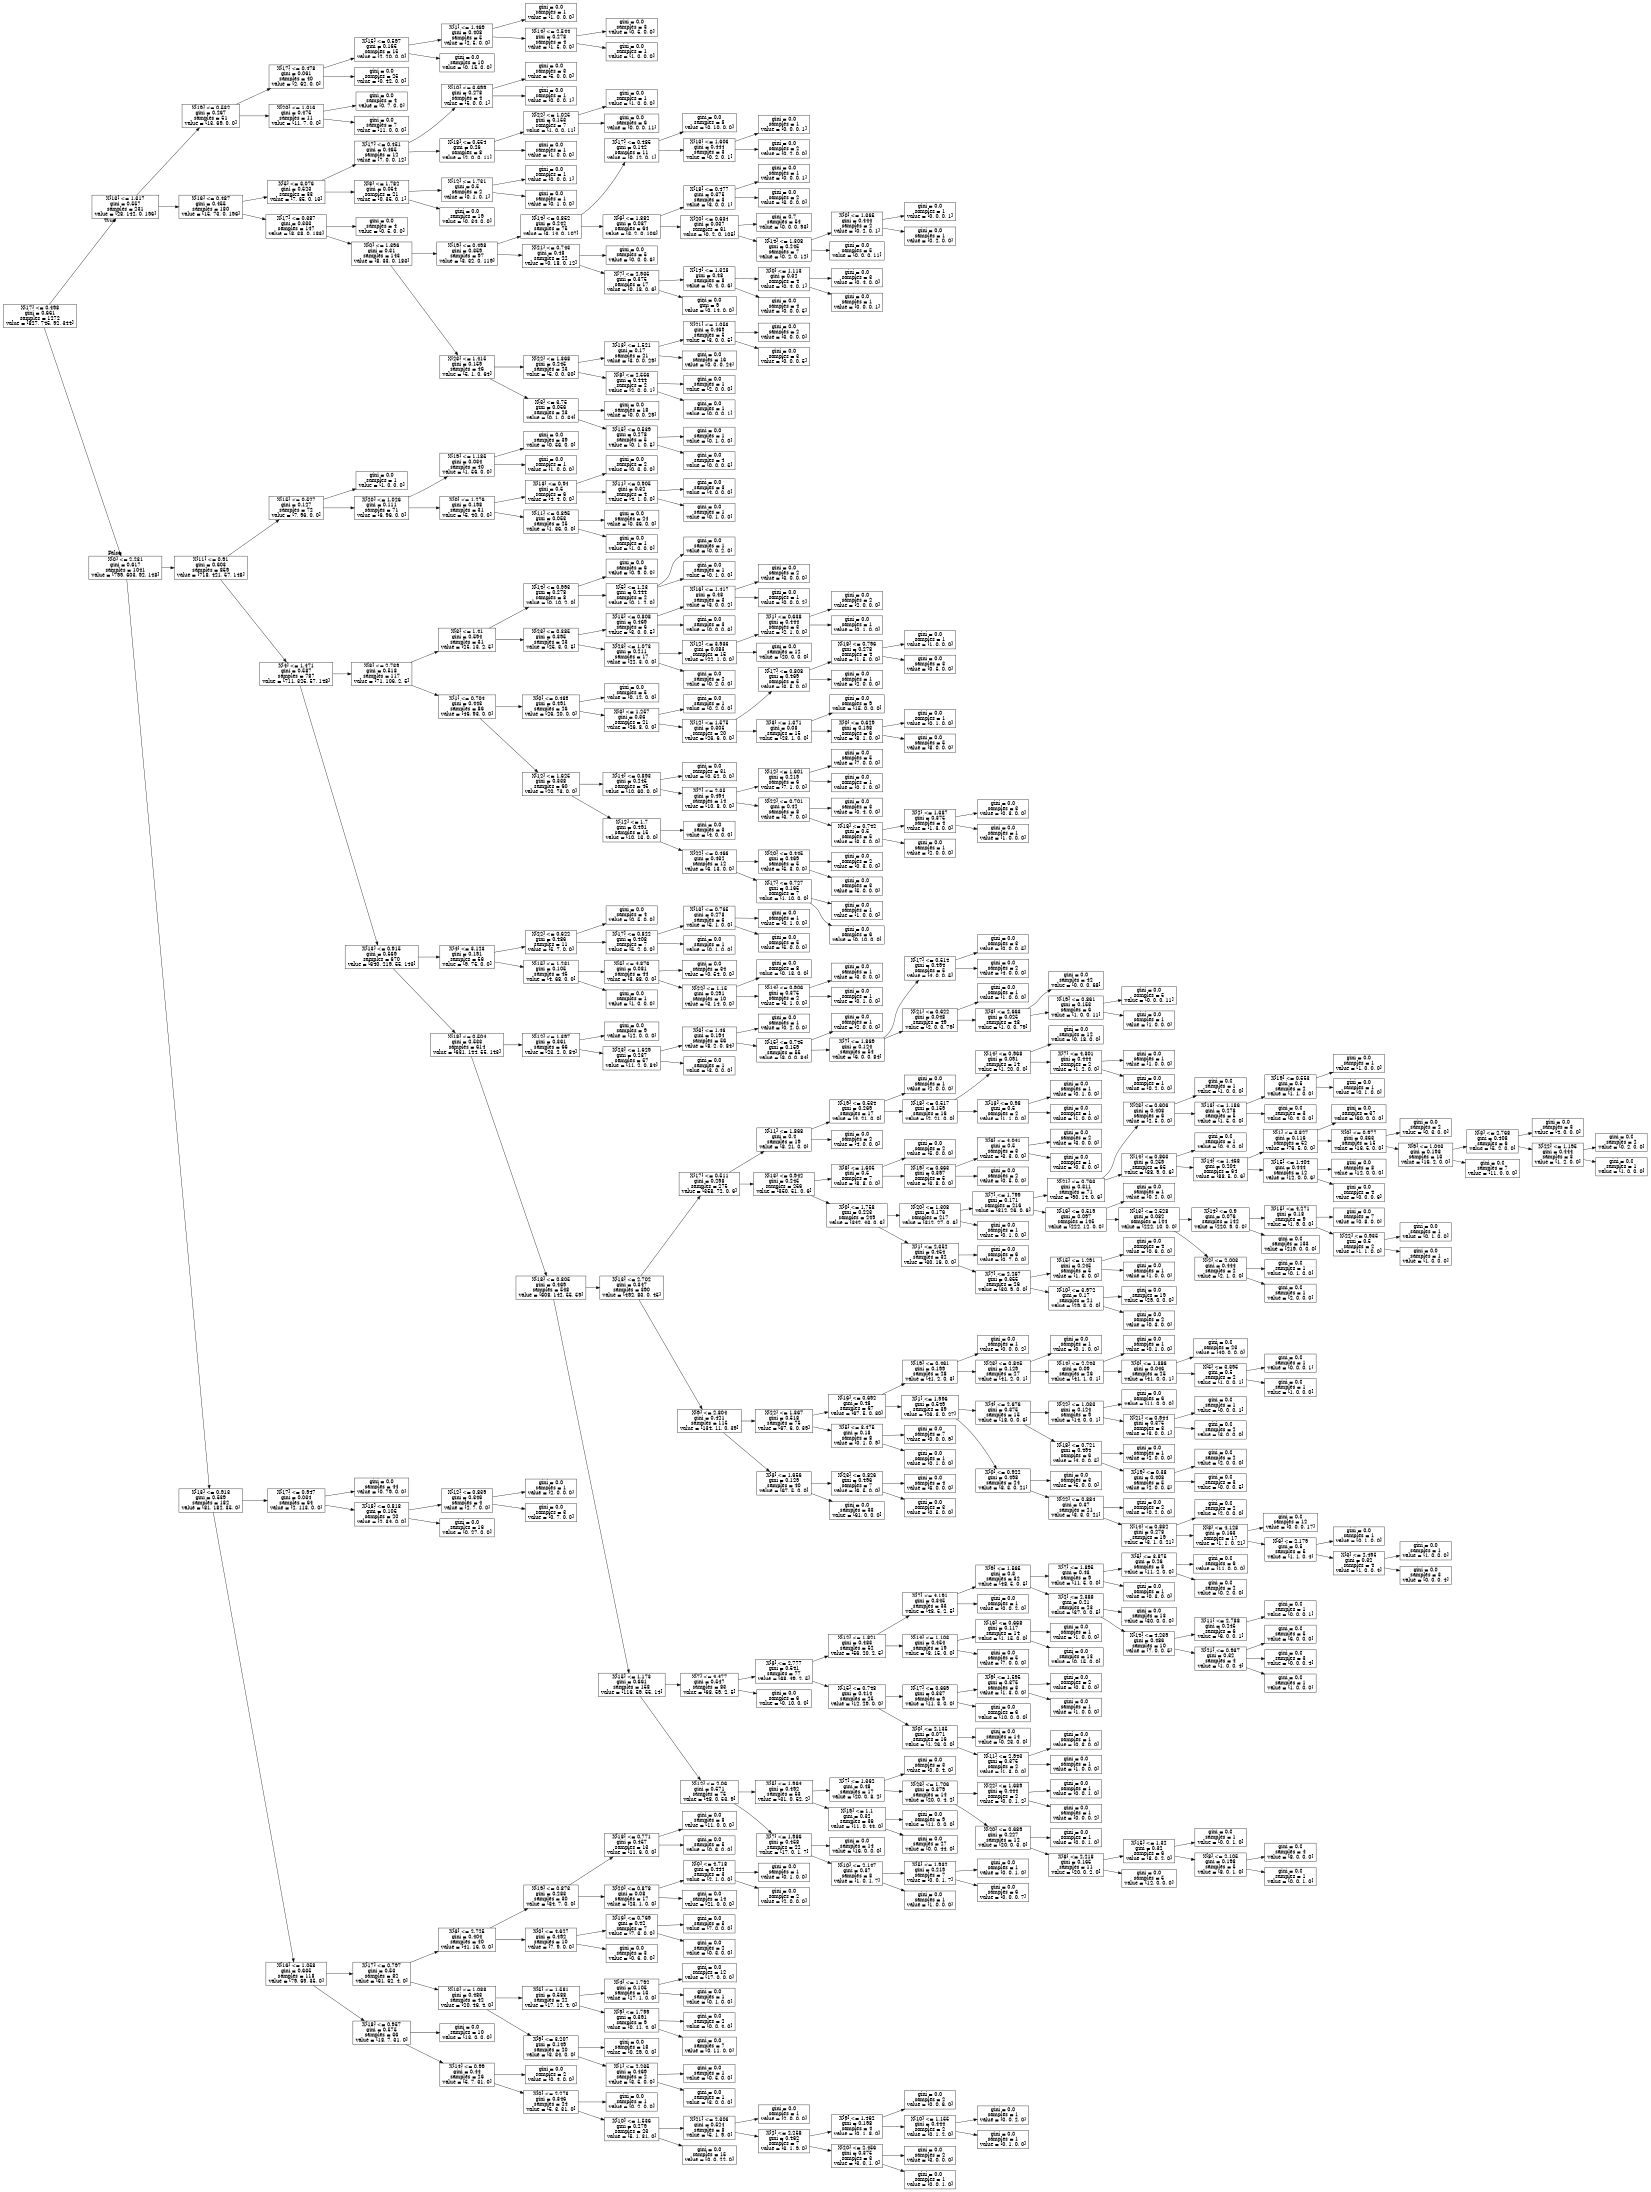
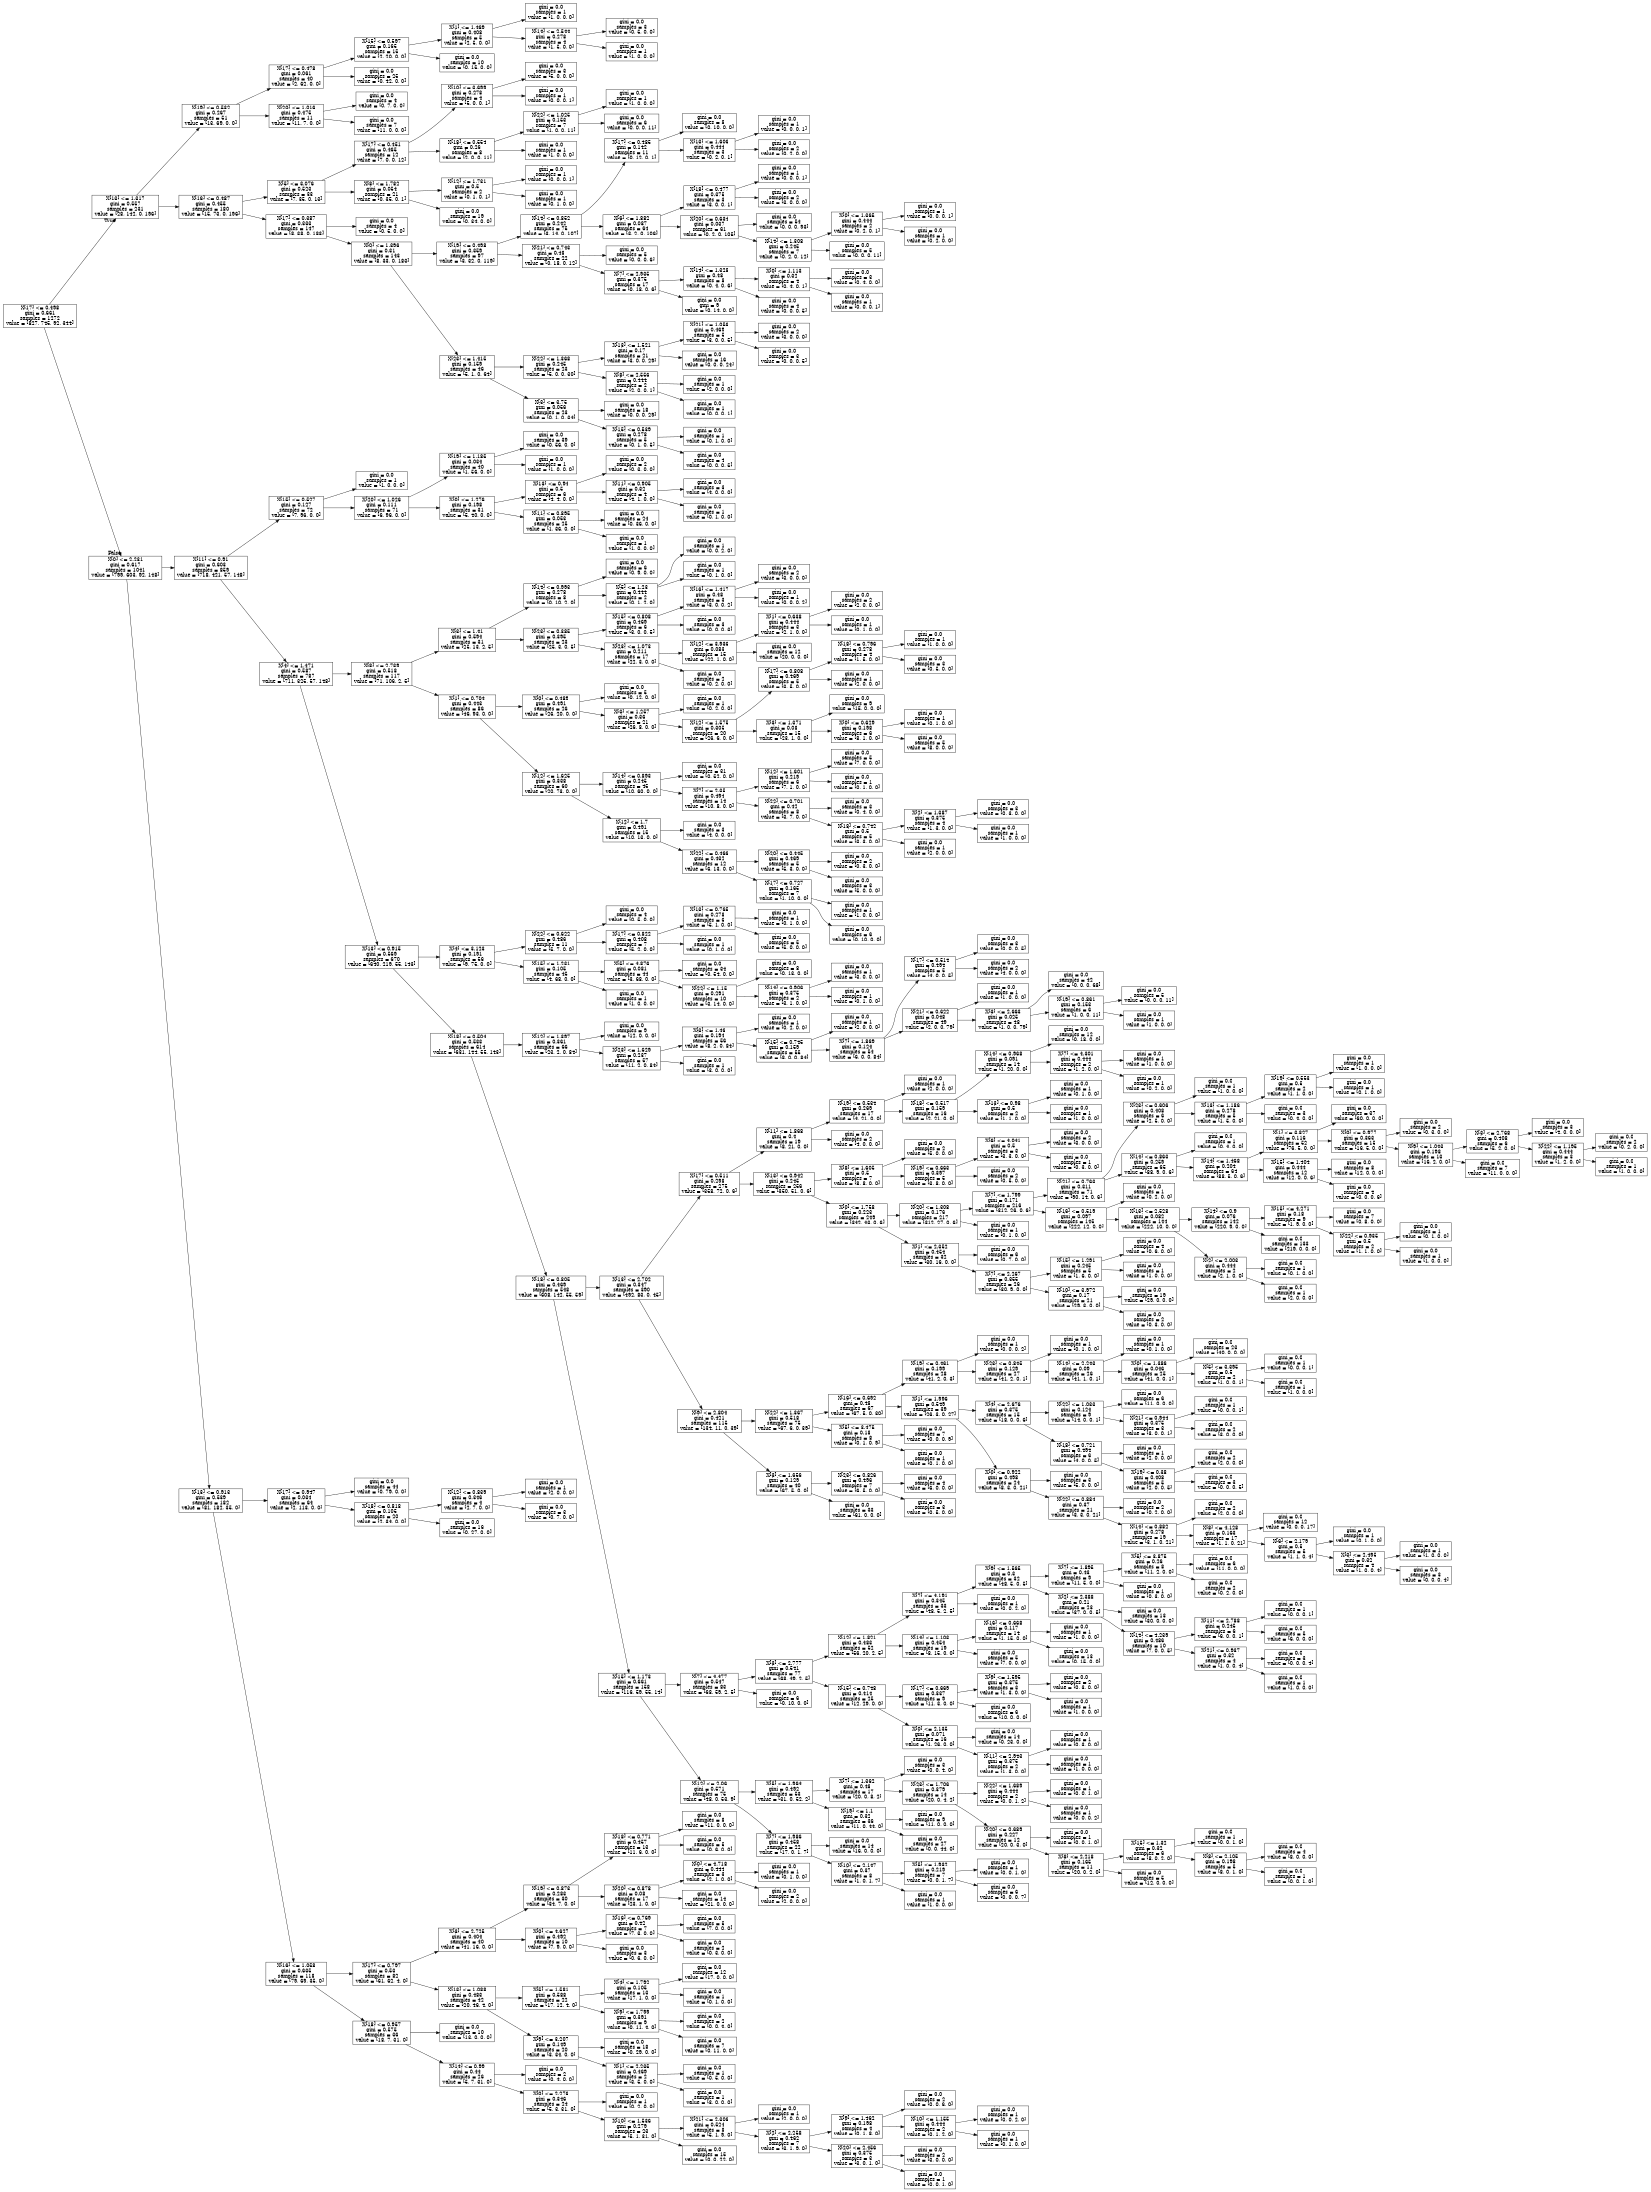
node "gini = 0.7 samples = 54 value = [0, 0, 0, 93]": label "gini = 0.7 samples = 54 value = [0, 0, 0, 93]" -> "gini = 0.0 samples = 54 value = [0, 0, 0, 93]"
edge "X[21] <= 0.937 gini = 0.32 samples = 4 value = [1, 0, 0, 4]" -> "gini = 0.0 samples = 5 value = [6, 0, 0, 0]": now "X[11] <= 2.788 gini = 0.245 samples = 6 value = [6, 0, 0, 1]" -> "gini = 0.0 samples = 5 value = [6, 0, 0, 0]"
